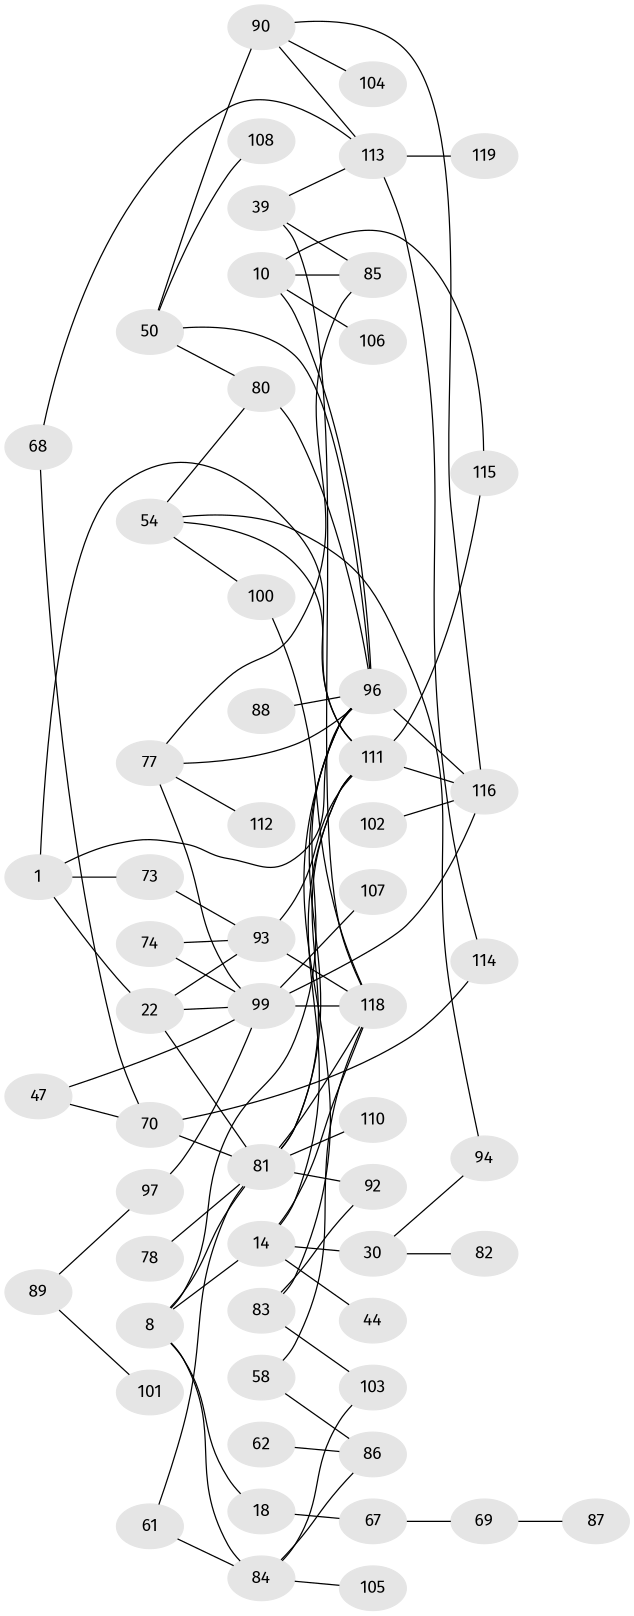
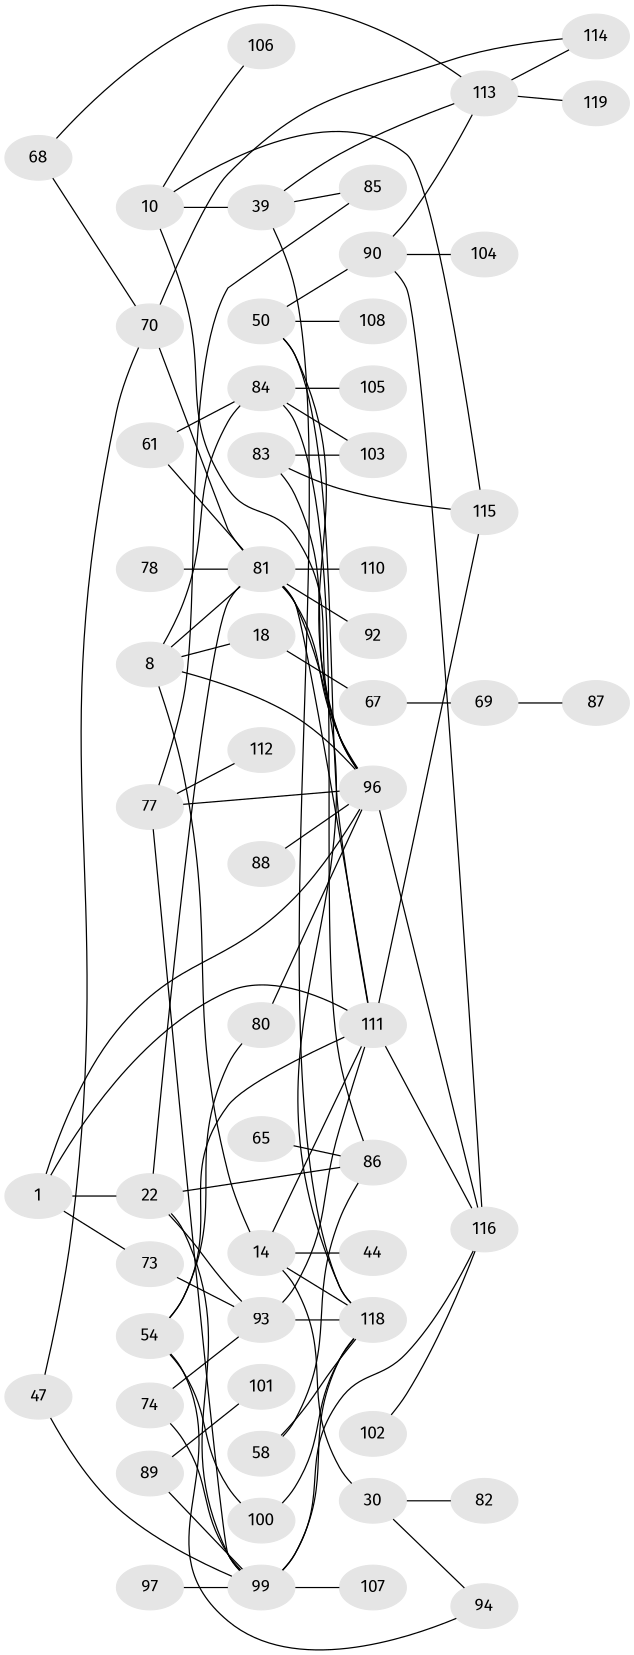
edge "10" -- "85": now "10" -- "39"
edge "50" -- "80": now "50" -- "111"
edge "86" -- "22": added
edge "97" -- "89": now "99" -- "89"
edge "92" -- "83": now "115" -- "83"
node "62": label "62" -> "65"
